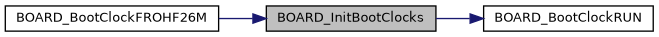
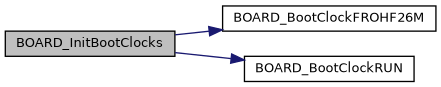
edge "BOARD_BootClockFROHF26M" -> "BOARD_InitBootClocks": reversed
